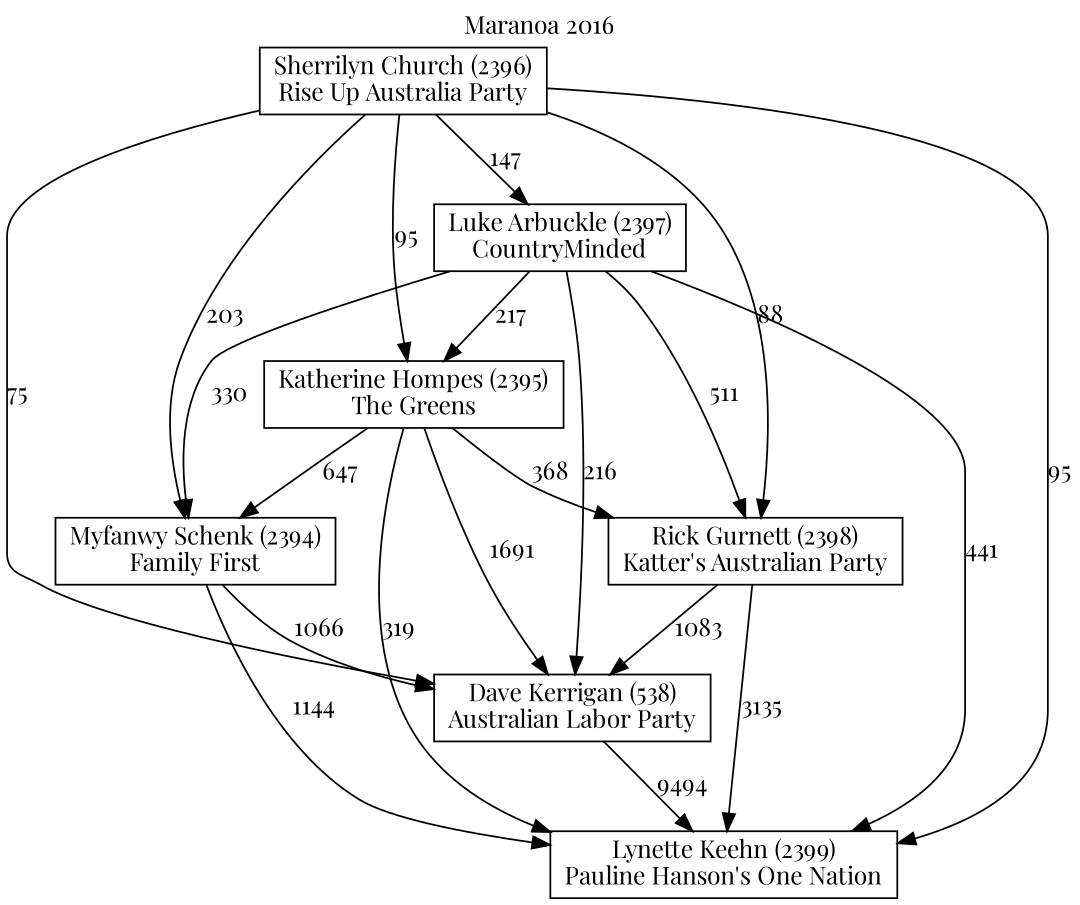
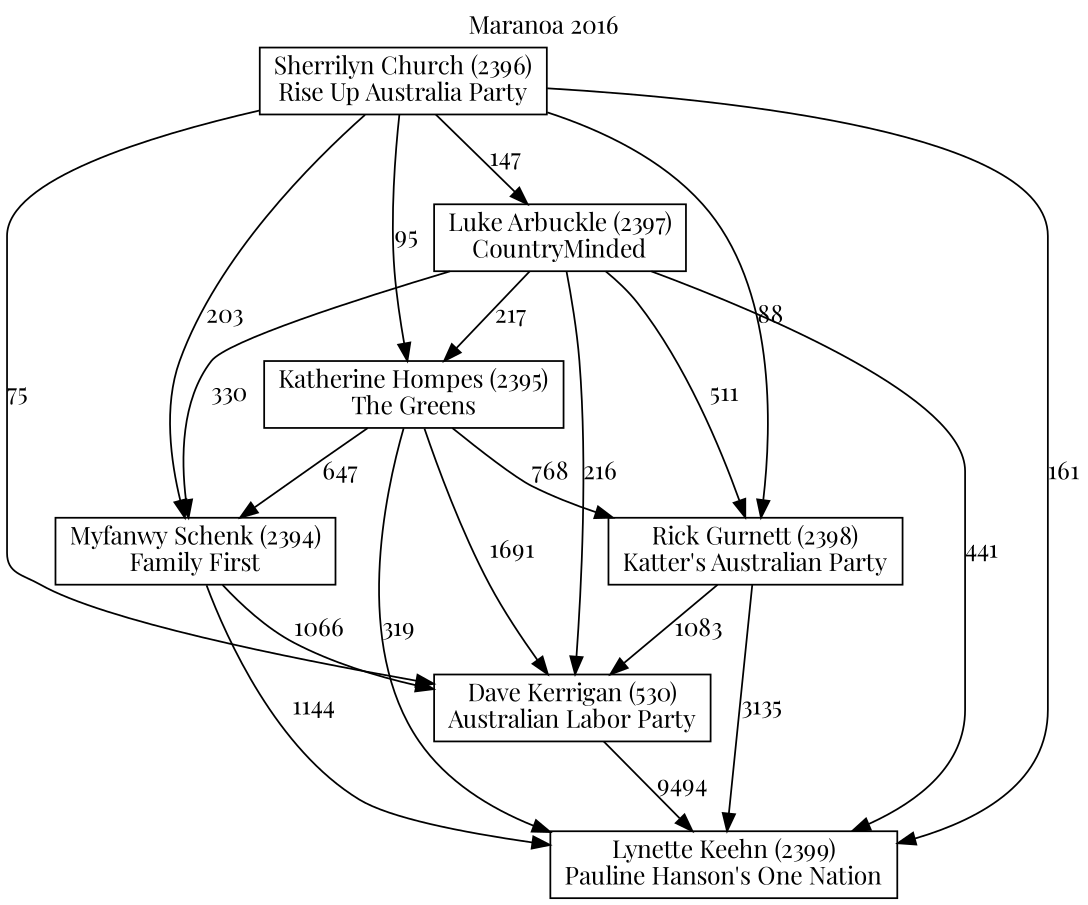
edge "Katherine Hompes (2395) The Greens" -> "Rick Gurnett (2398) Katter's Australian Party": label "368" -> "768"
edge "Sherrilyn Church (2396) Rise Up Australia Party" -> "Lynette Keehn (2399) Pauline Hanson's One Nation": label "95" -> "161"
node "Dave Kerrigan (538) Australian Labor Party": label "Dave Kerrigan (538) Australian Labor Party" -> "Dave Kerrigan (530) Australian Labor Party"
